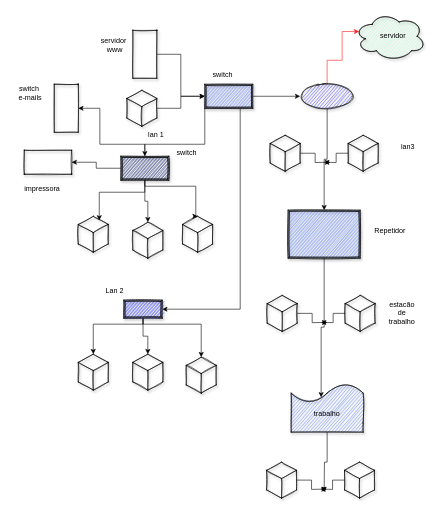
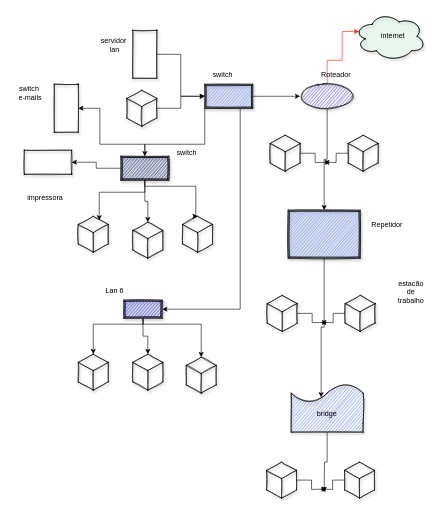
node "servidor": label "servidor" -> "internet"
node "servidor www": label "servidor www" -> "servidor lan"
node "Roteador": added
node "lan 1": removed
node "lan3": removed
node "impressora": moved (42, 189) -> (45, 198)
node "Repetidor": moved (390, 231) -> (387, 225)
node "Lan 2": label "Lan 2" -> "Lan 6"
node "estacão de trabalho": moved (402, 314) -> (411, 293)
node "trabalho": label "trabalho" -> "bridge"
